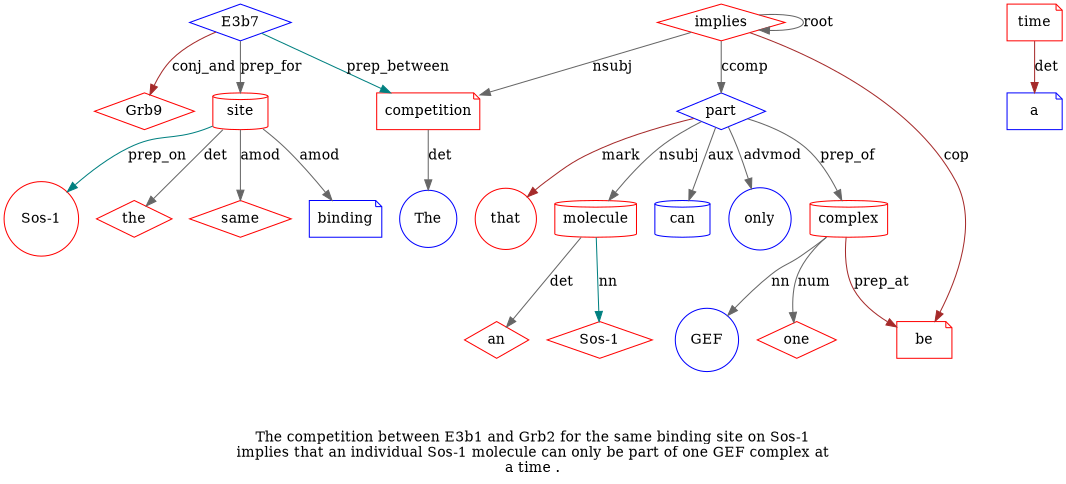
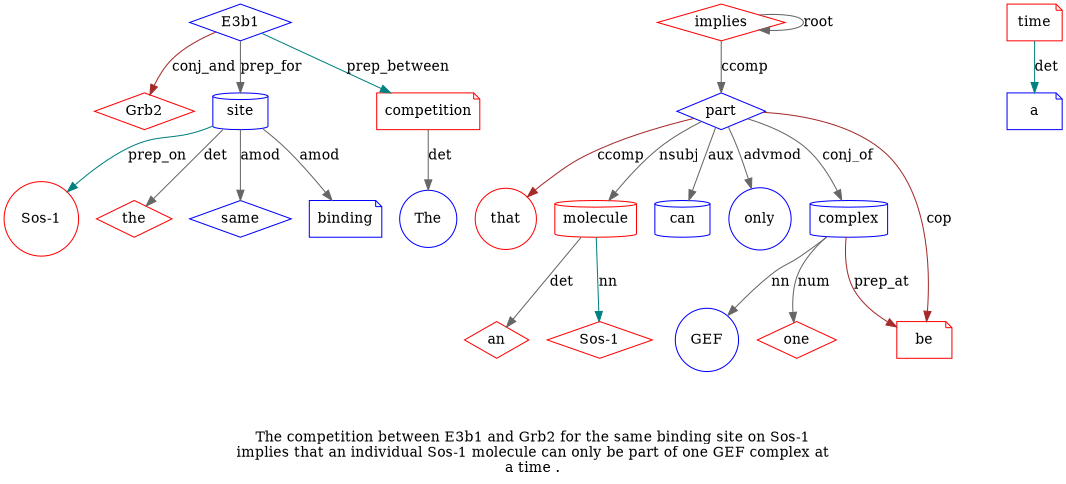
node "E3b7": label "E3b7" -> "E3b1"
edge "implies" -> "competition": removed, label "nsubj"
edge "time" -> "a": color brown -> teal
node "Grb9": label "Grb9" -> "Grb2"
node "site": color red -> blue
edge "implies" -> "be": now "part" -> "be"
edge "part" -> "that": label "mark" -> "ccomp"
edge "part" -> "complex": label "prep_of" -> "conj_of"
node "same": color red -> blue
node "complex": color red -> blue
